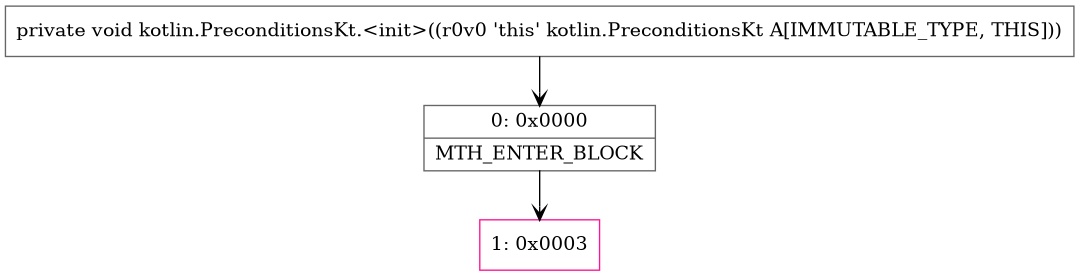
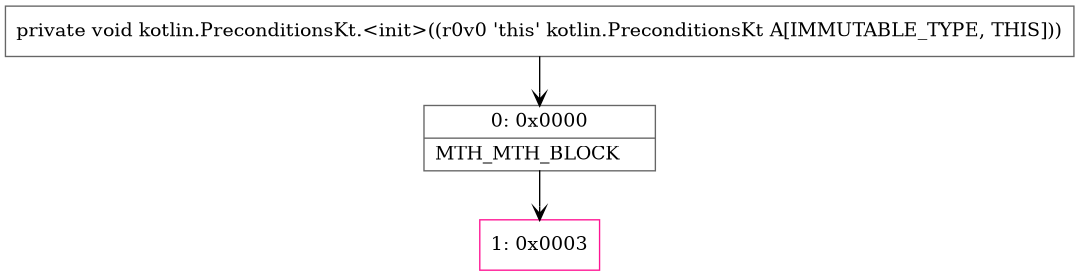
node "0: 0x0000": text "MTH_ENTER_BLOCK" -> "MTH_MTH_BLOCK"
